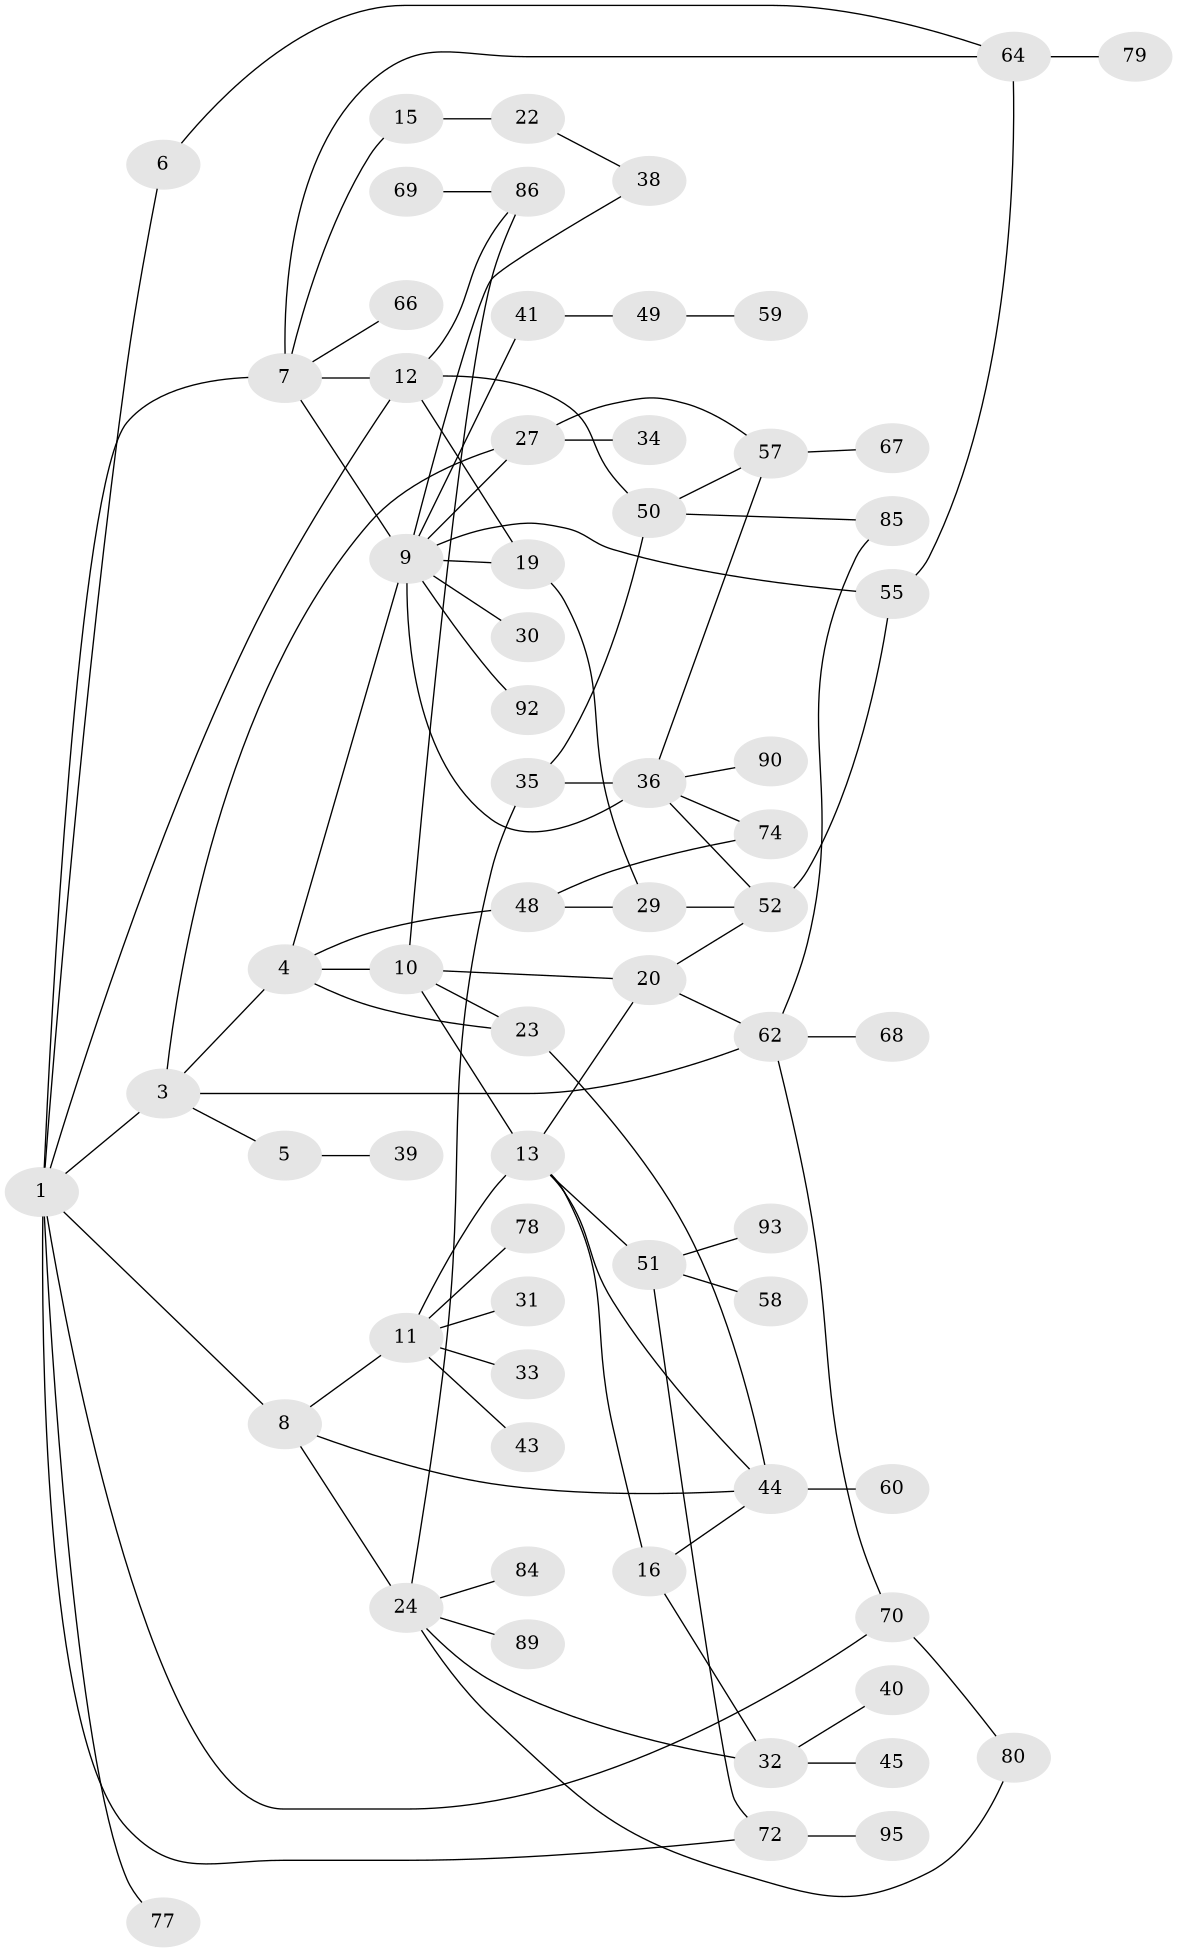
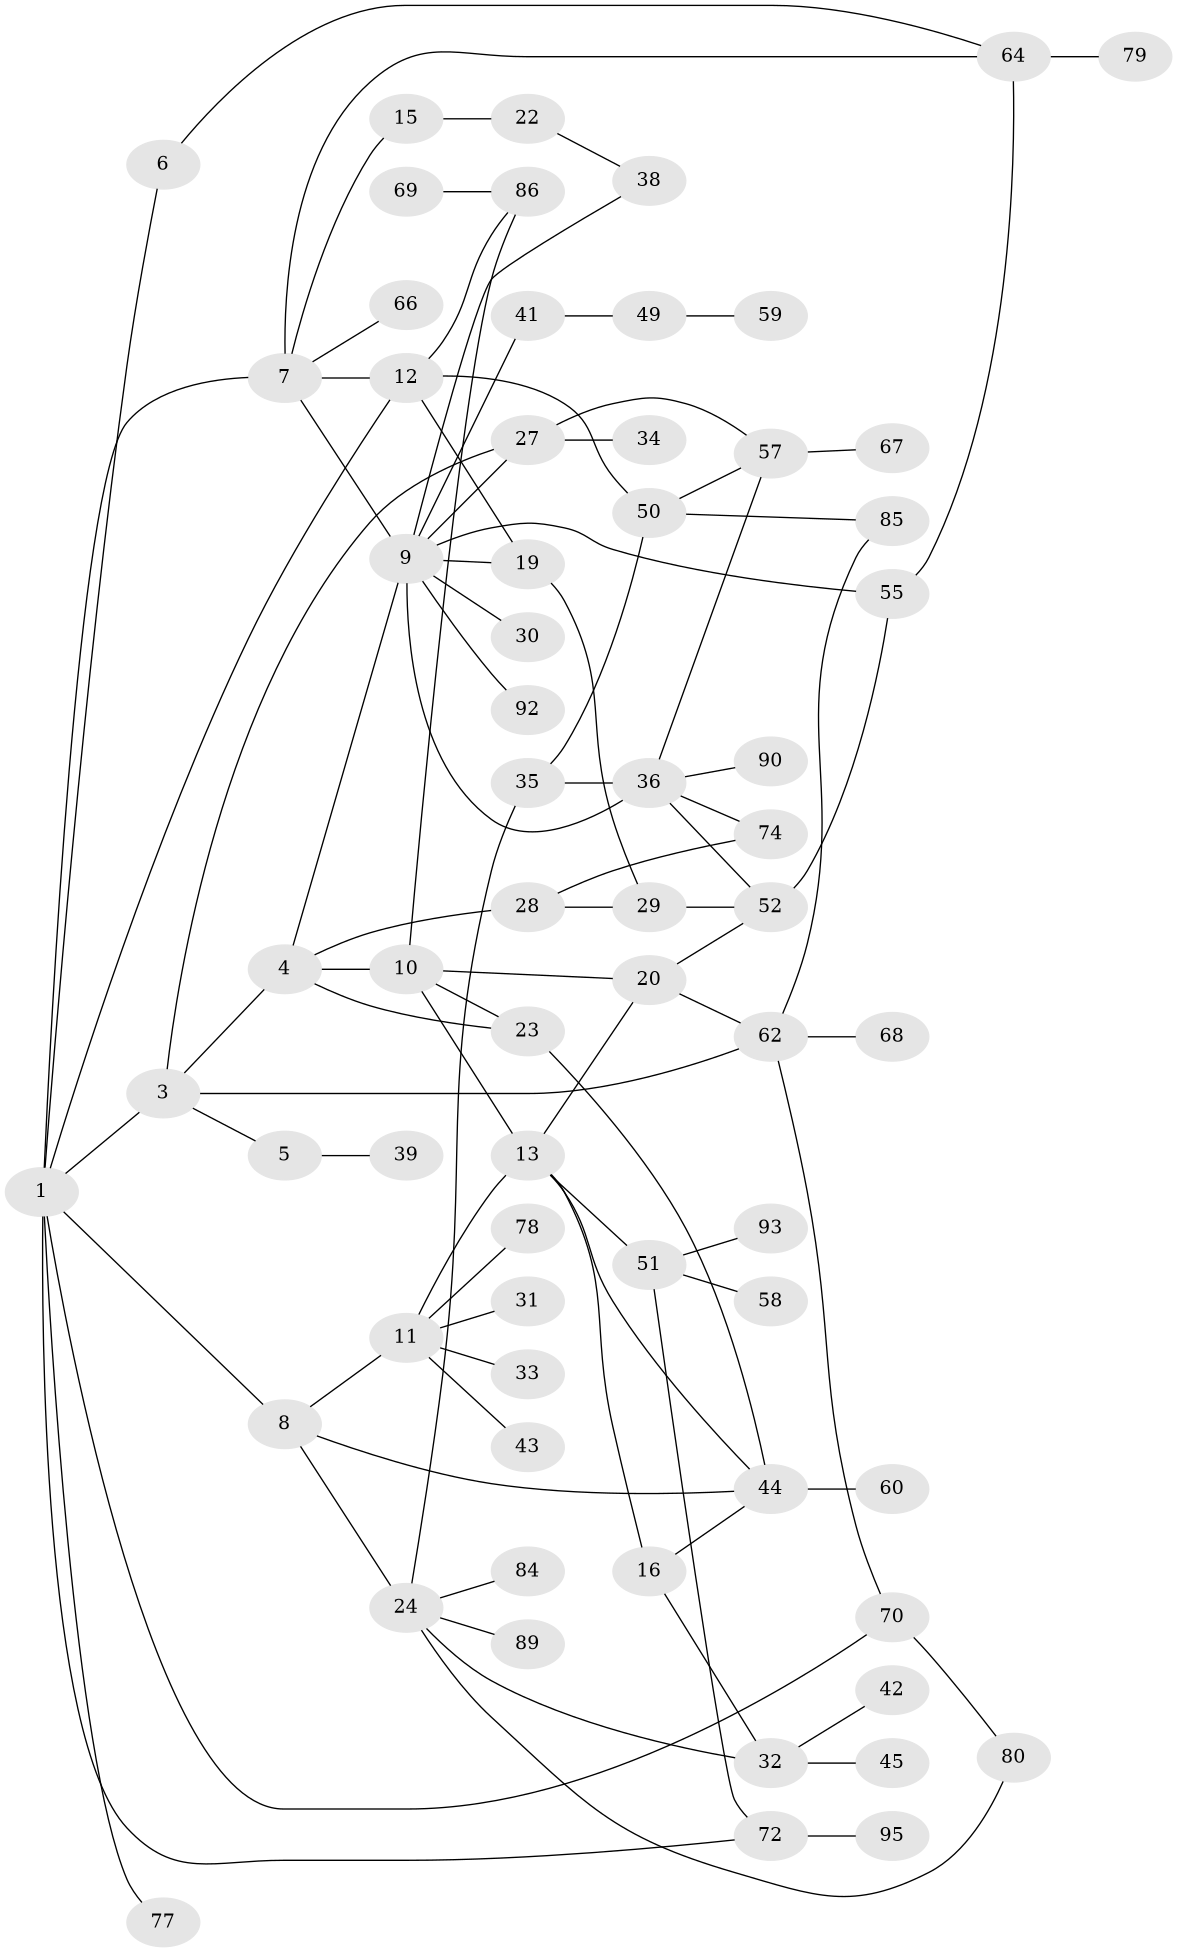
node "48": label "48" -> "28"
node "40": label "40" -> "42"
